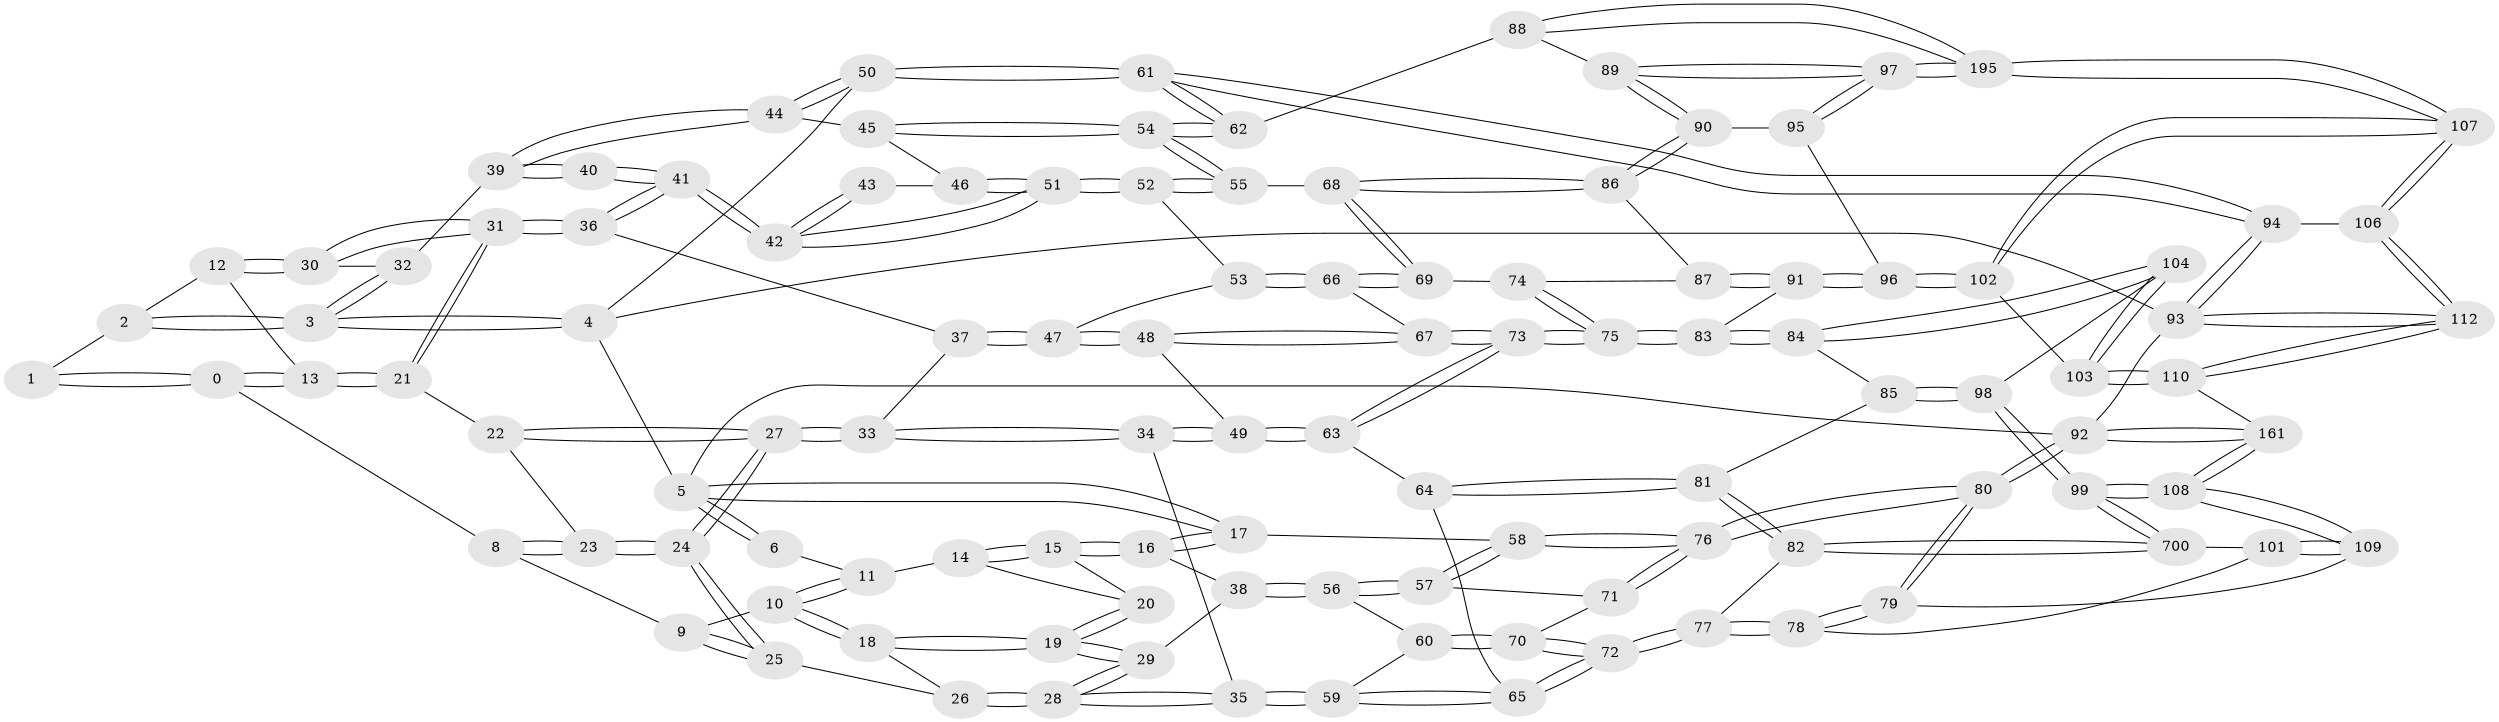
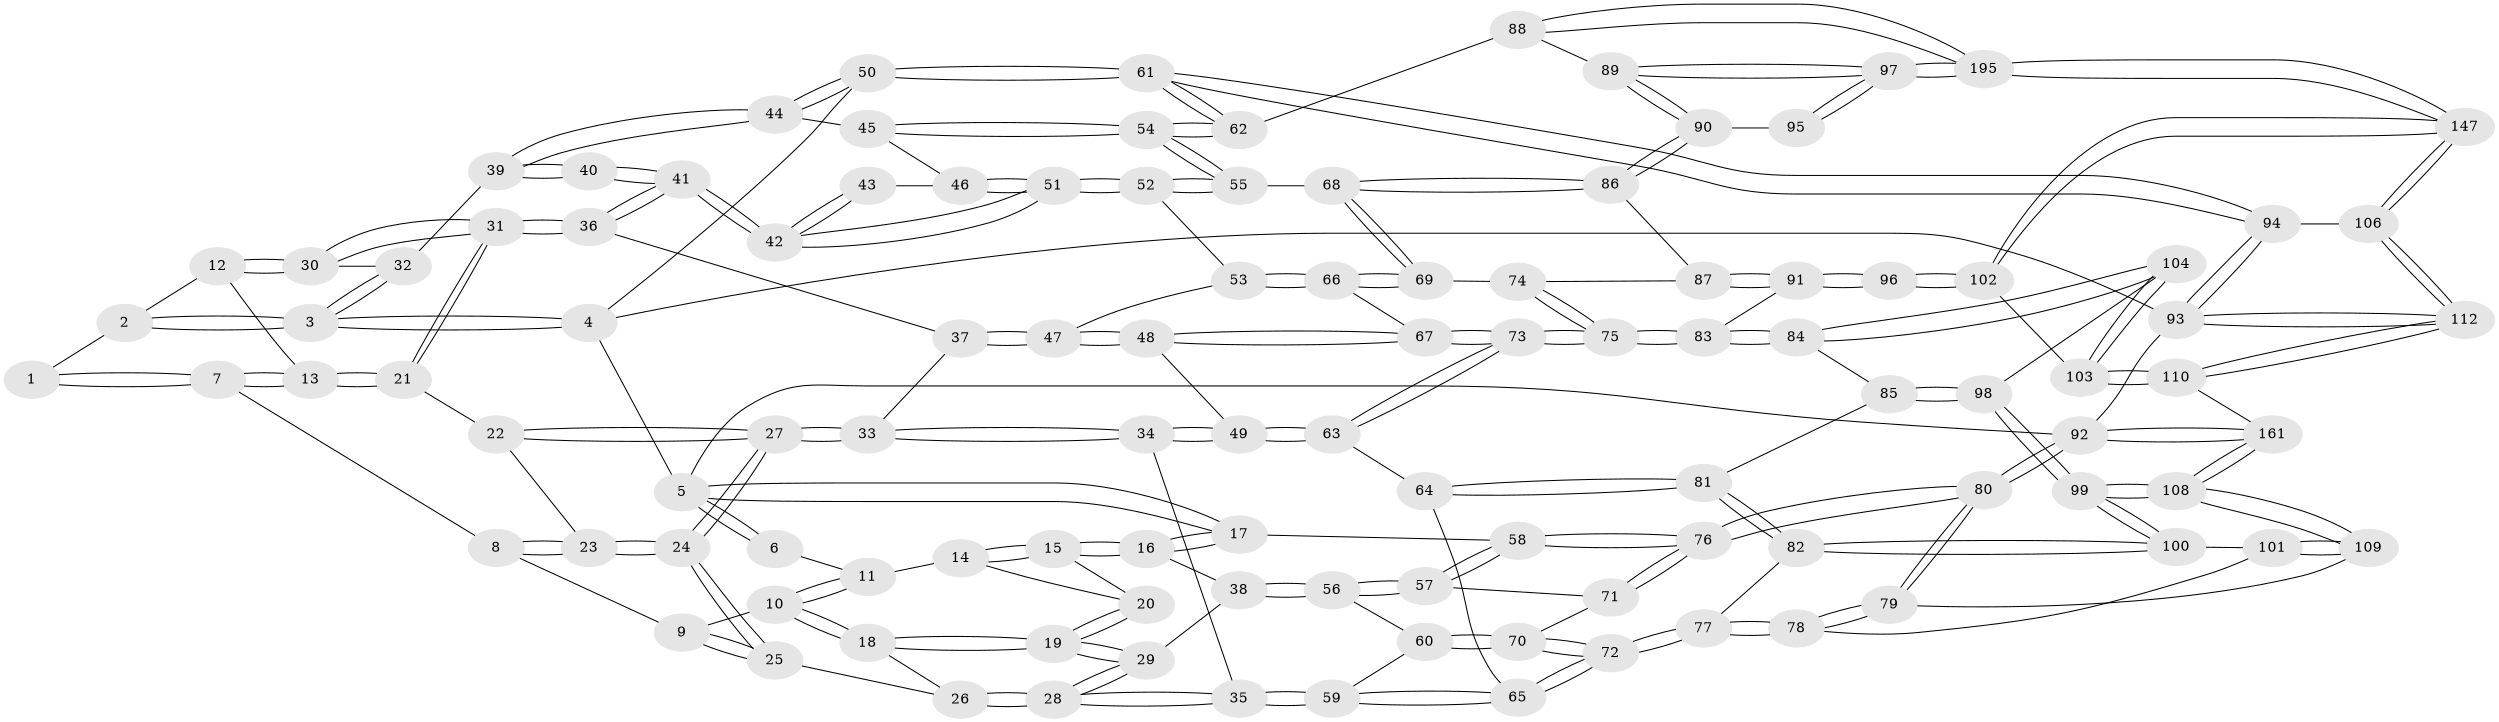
node "107": label "107" -> "147"
edge "95" -- "96": removed
node "0": label "0" -> "7"
node "700": label "700" -> "100"
